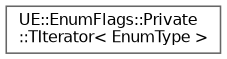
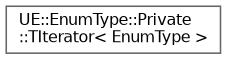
node "UE::EnumFlags::Private ::TIterator< EnumType >": label "UE::EnumFlags::Private ::TIterator< EnumType >" -> "UE::EnumType::Private ::TIterator< EnumType >"
